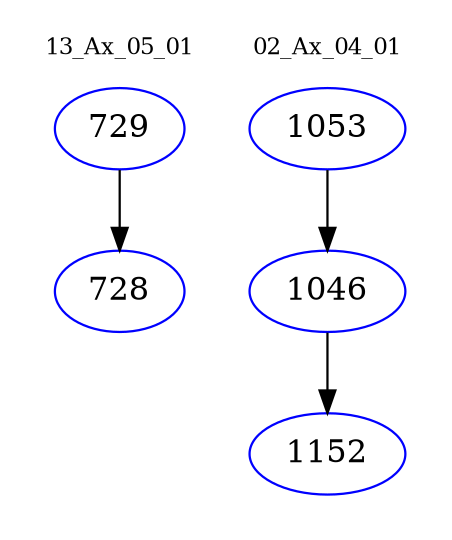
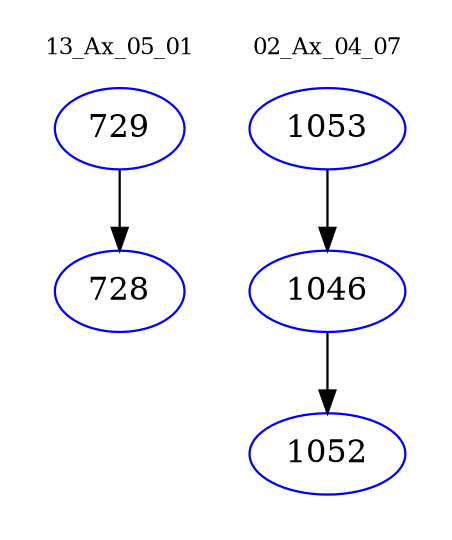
cluster "02_Ax_04_01": label "02_Ax_04_01" -> "02_Ax_04_07"
node "1152": label "1152" -> "1052"
